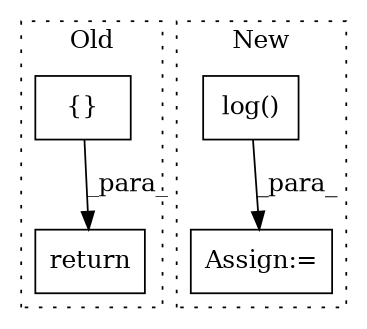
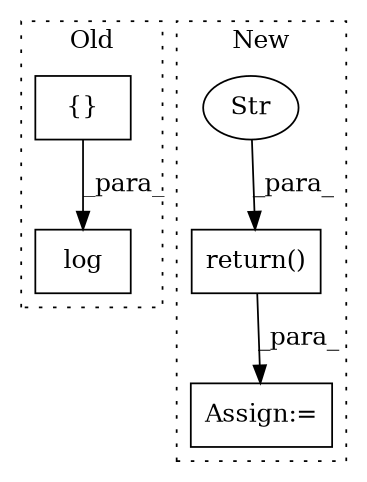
node "Str": added
node "log()": label "log()" -> "return()"
node "return": label "return" -> "log"
